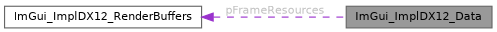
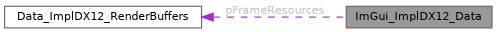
node "ImGui_ImplDX12_RenderBuffers": label "ImGui_ImplDX12_RenderBuffers" -> "Data_ImplDX12_RenderBuffers"
